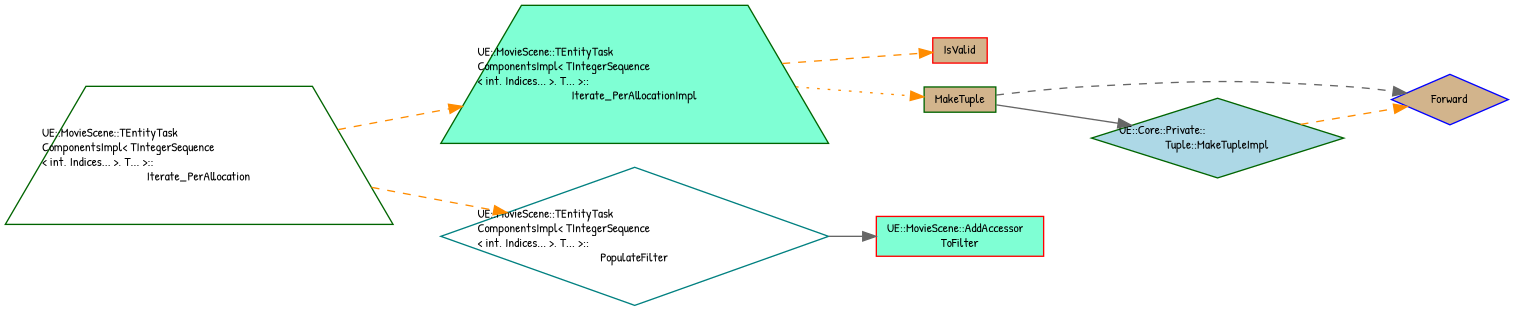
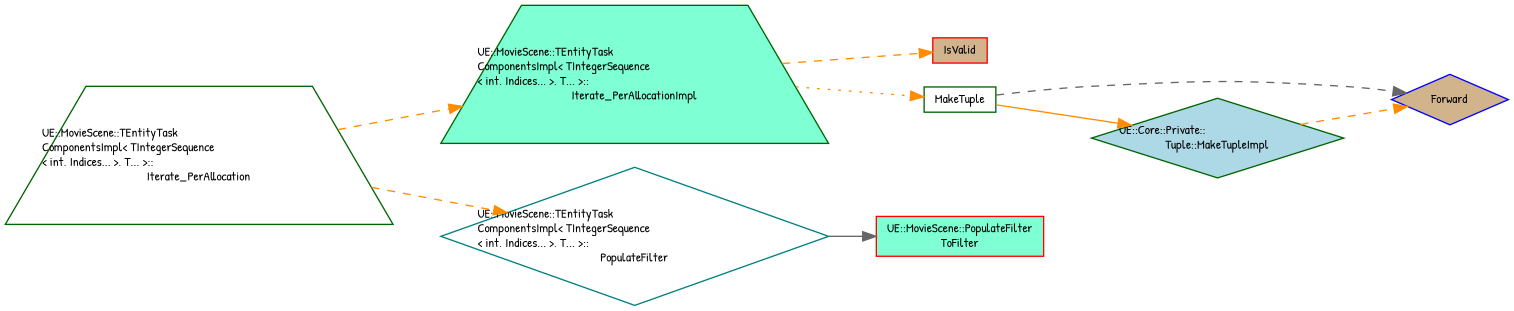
node "MakeTuple": fillcolor tan -> white
edge "MakeTuple" -> "UE::Core::Private:: Tuple::MakeTupleImpl": color gray40 -> darkorange
node "UE::MovieScene::AddAccessor ToFilter": label "UE::MovieScene::AddAccessor ToFilter" -> "UE::MovieScene::PopulateFilter ToFilter"
